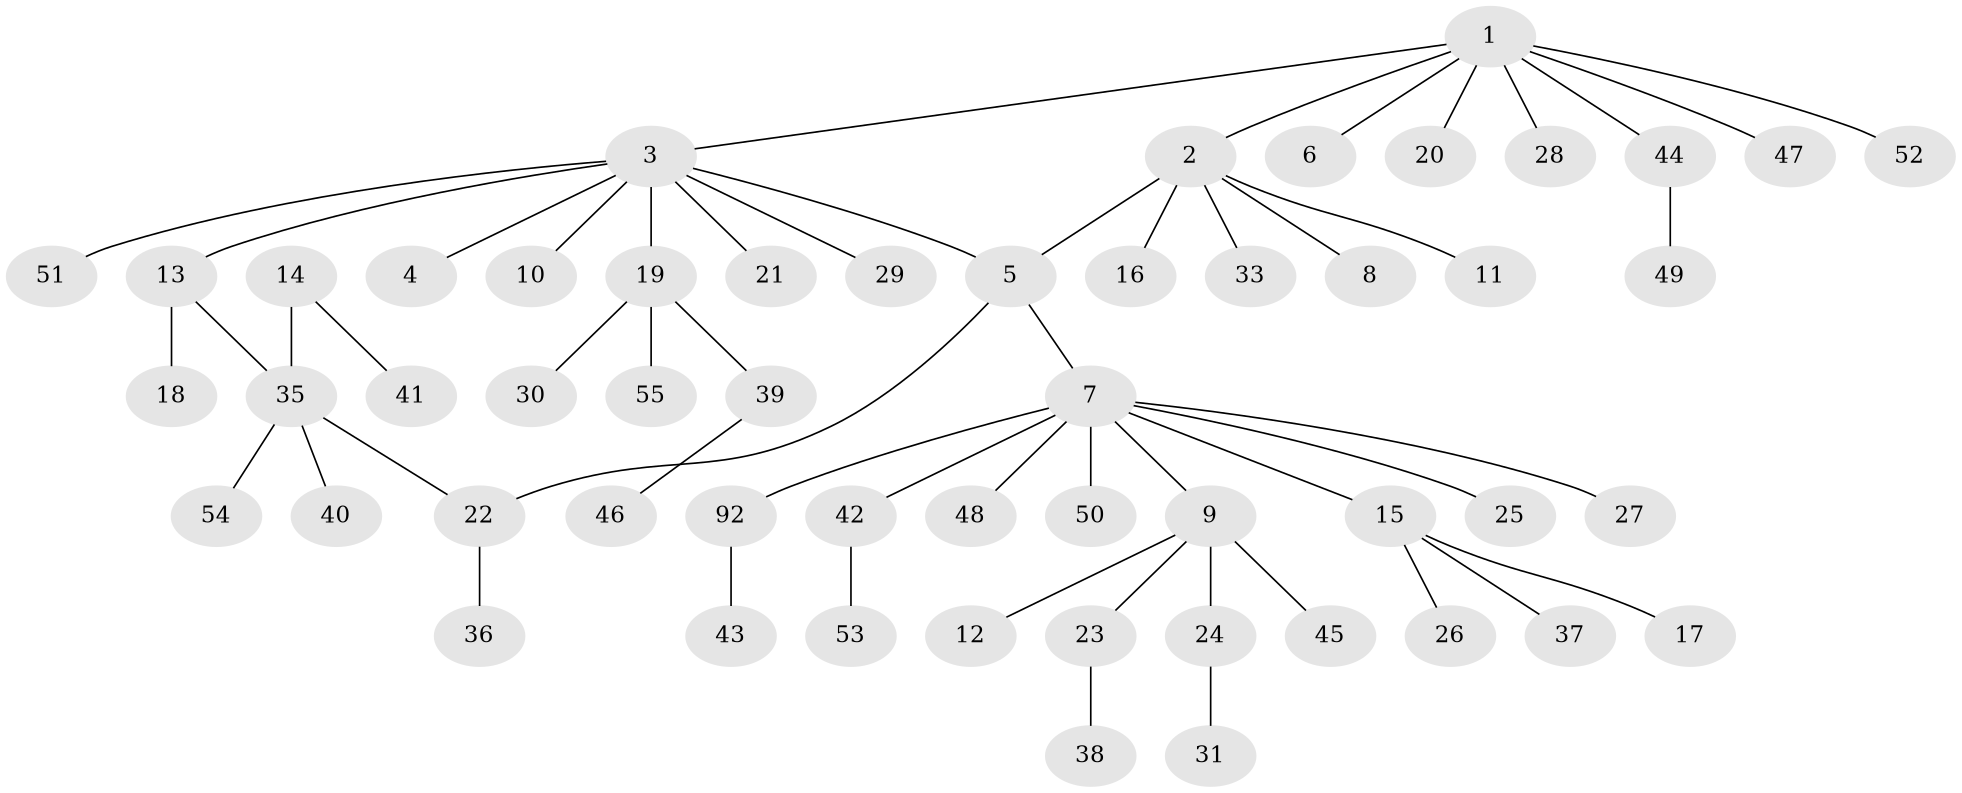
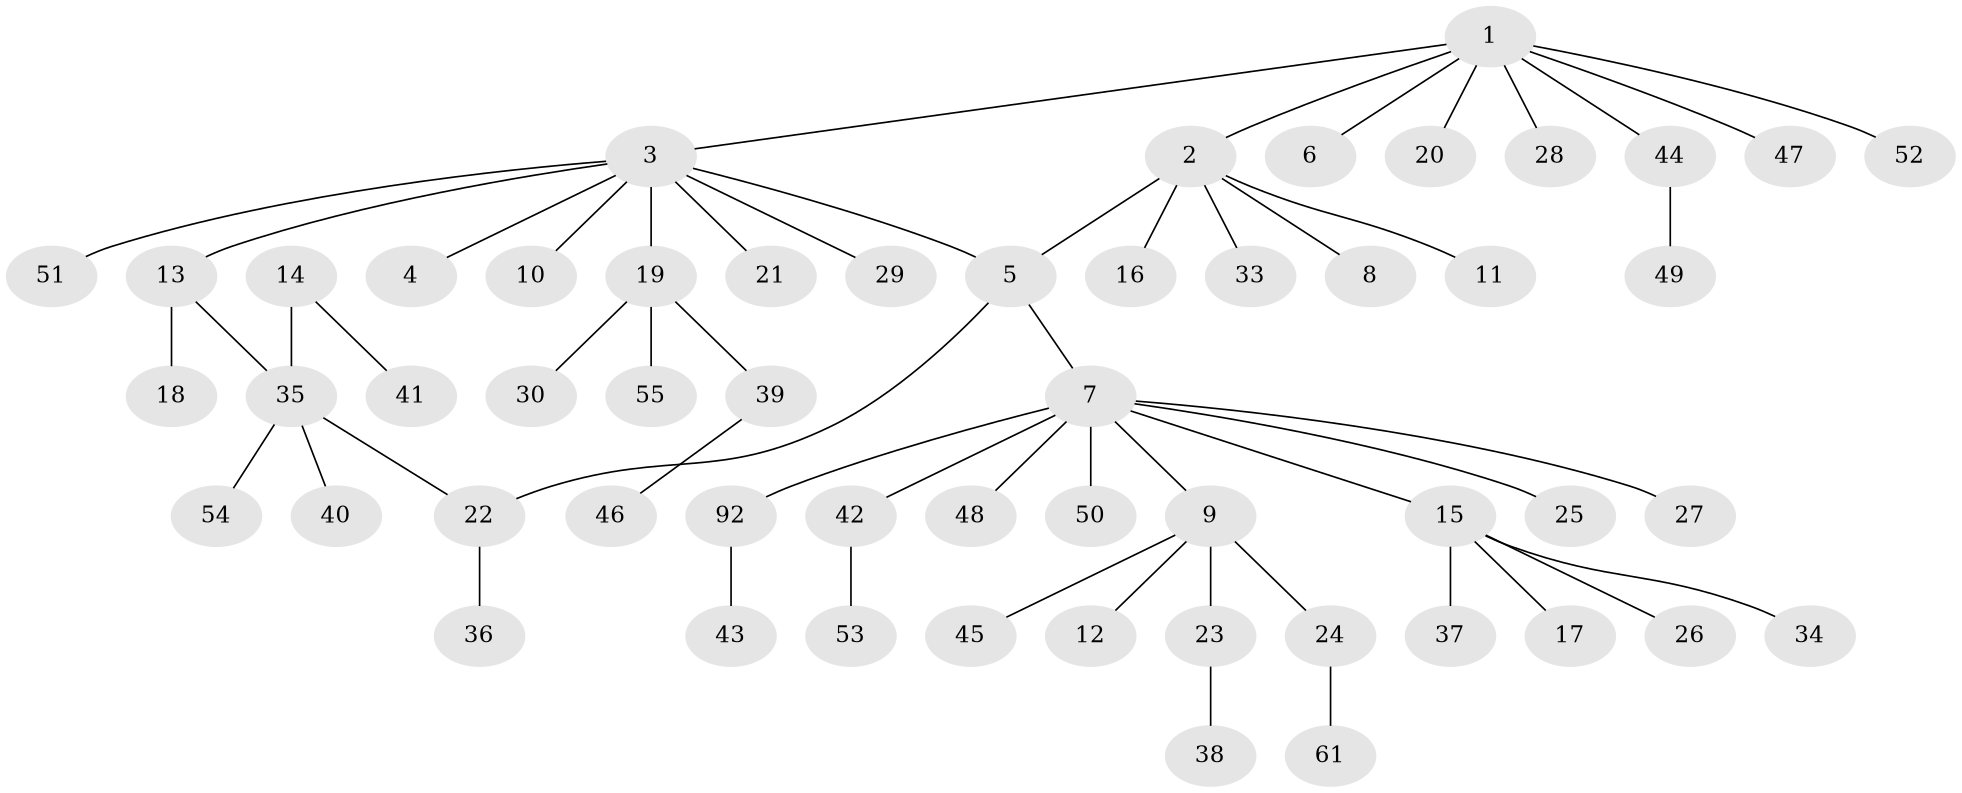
node "34": added
node "31": label "31" -> "61"
